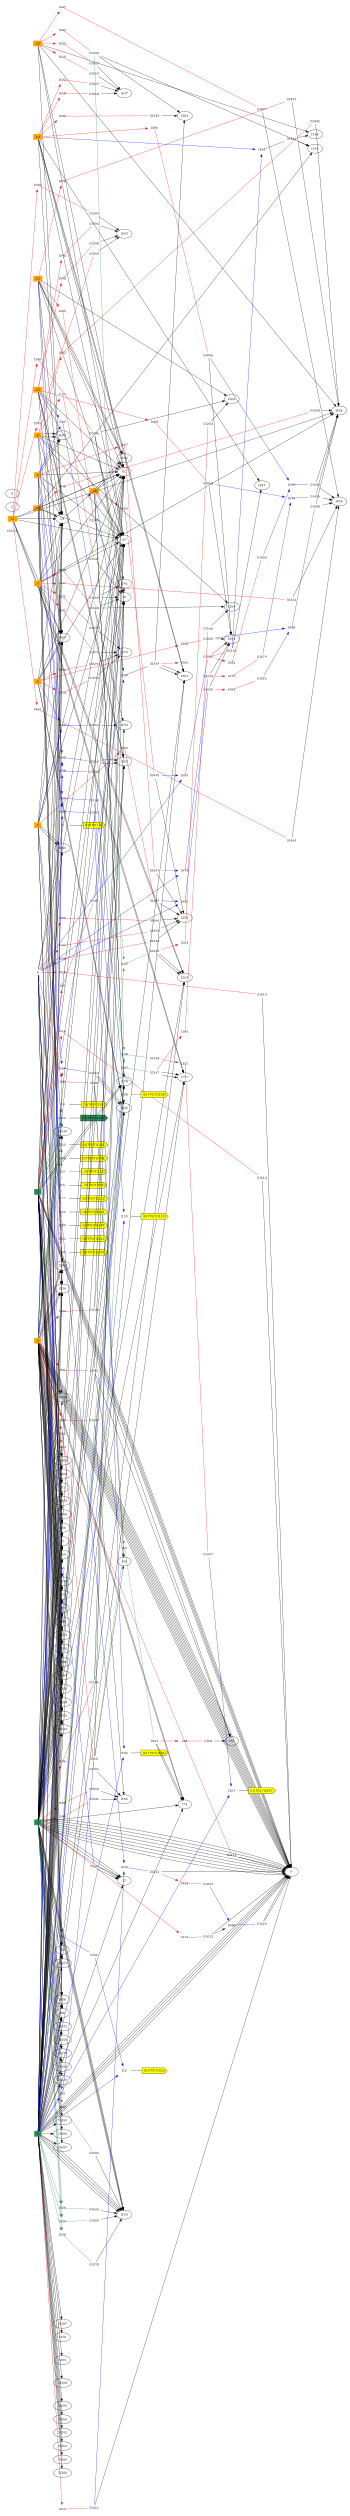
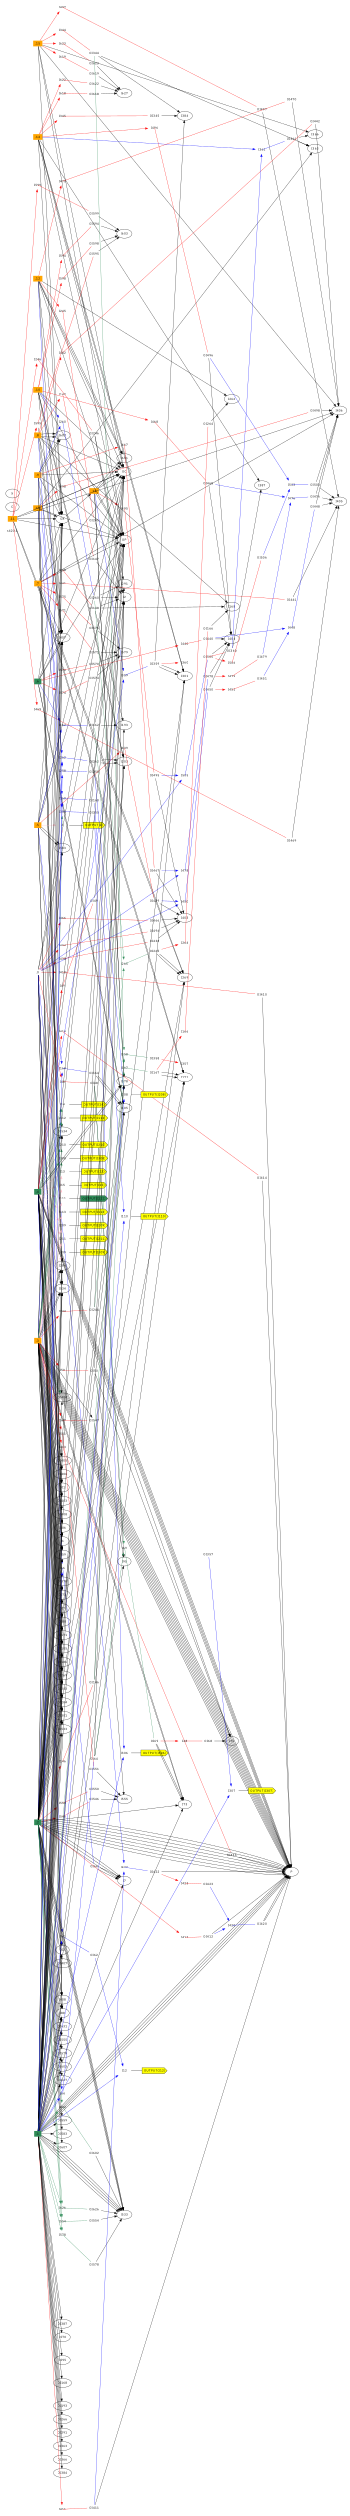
edge "OI246" -> "I266": removed
edge ".11" -> "I407": now "I595" -> "I407"
node ".6": fillcolor orange -> seagreen
node "OUTPUT(I112)": fillcolor seagreen -> yellow
node "OUTPUT(I111)": fillcolor yellow -> seagreen
edge "I357" -- "OI357": removed
edge ".3" -> "OI404": color black -> seagreen
edge ".1" -> "I355": color blue -> seagreen
edge ".3" -> "OI407": now ".3" -> "OI547"
edge ".1" -> "OI407": removed
